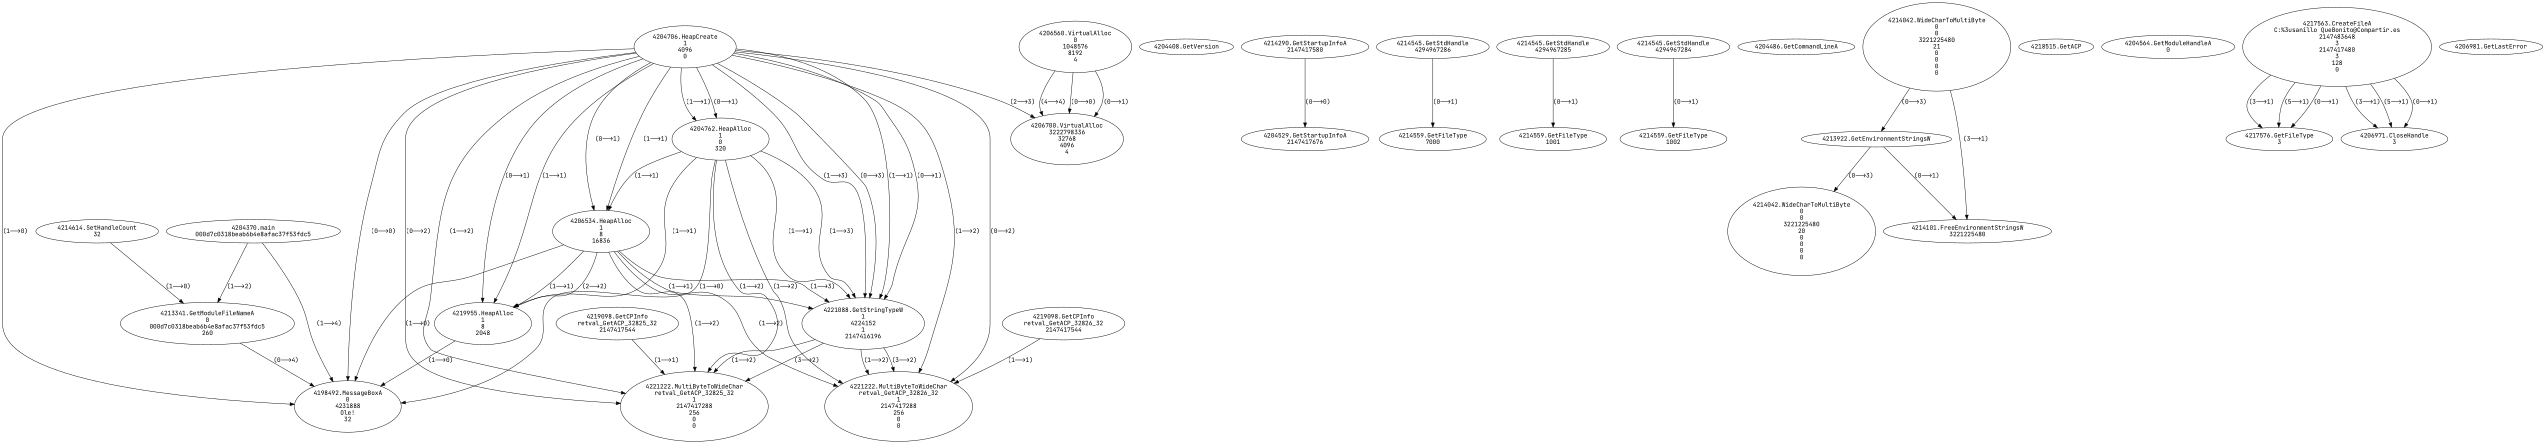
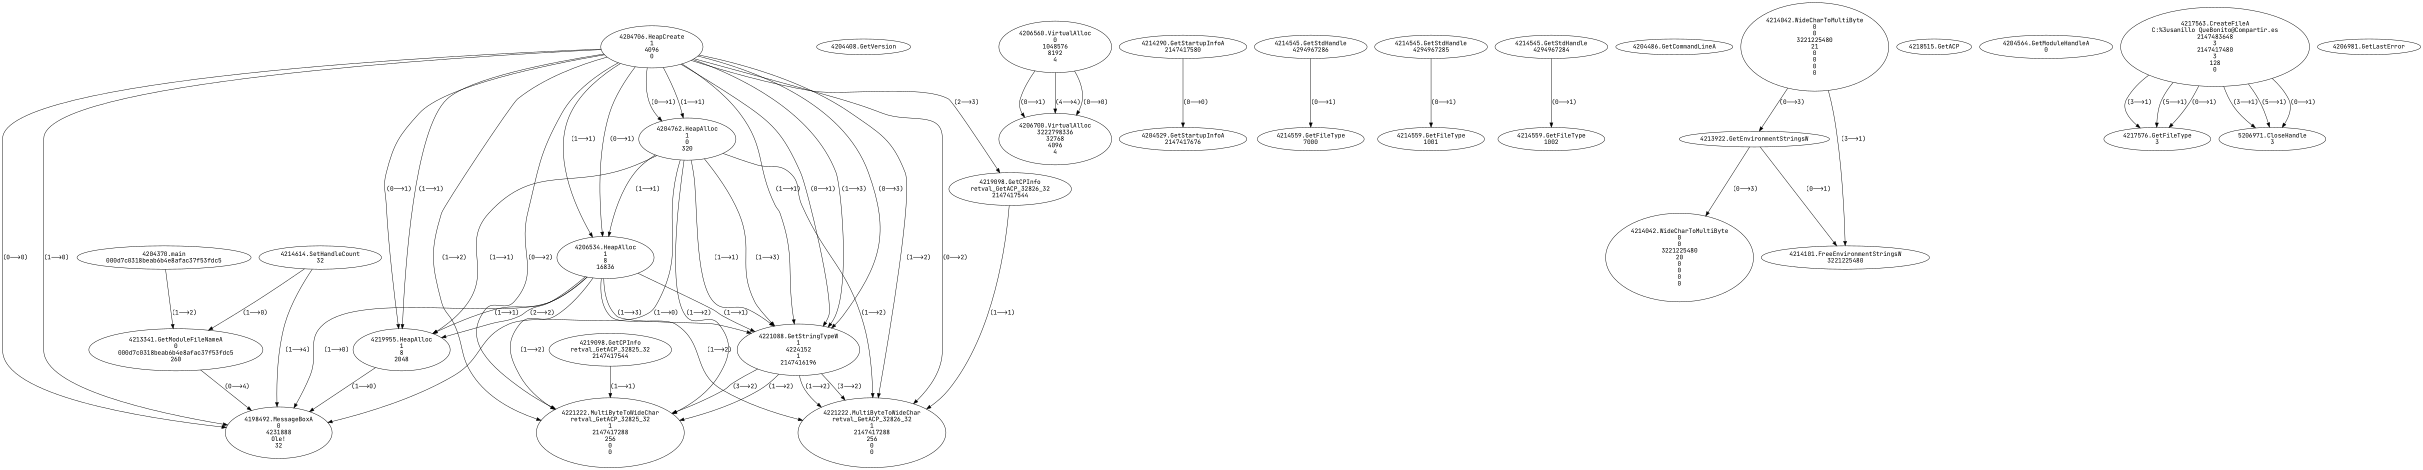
edge "4204706.HeapCreate 1 4096 0" -> "4206700.VirtualAlloc 3222798336 32768 4096 4": now "4204706.HeapCreate 1 4096 0" -> "4219098.GetCPInfo retval_GetACP_32826_32 2147417544"
node "4206971.CloseHandle 3": label "4206971.CloseHandle 3" -> "5206971.CloseHandle 3"
edge "4204370.main 000d7c0318beab6b4e8afac37f53fdc5" -> "4198492.MessageBoxA 0 4231888 Ole! 32": now "4214614.SetHandleCount 32" -> "4198492.MessageBoxA 0 4231888 Ole! 32"
